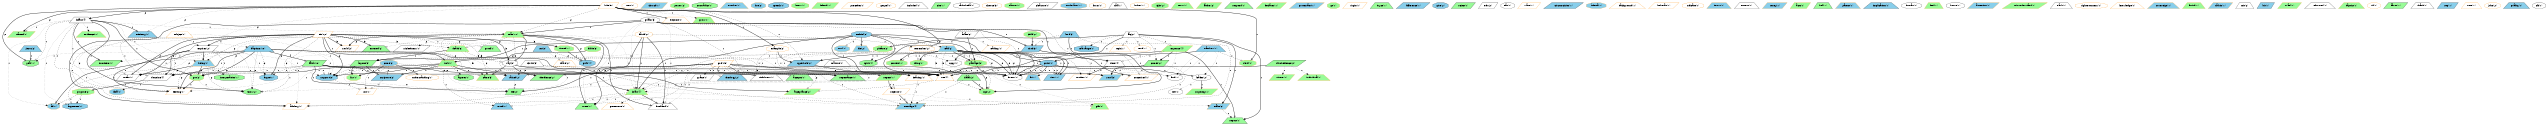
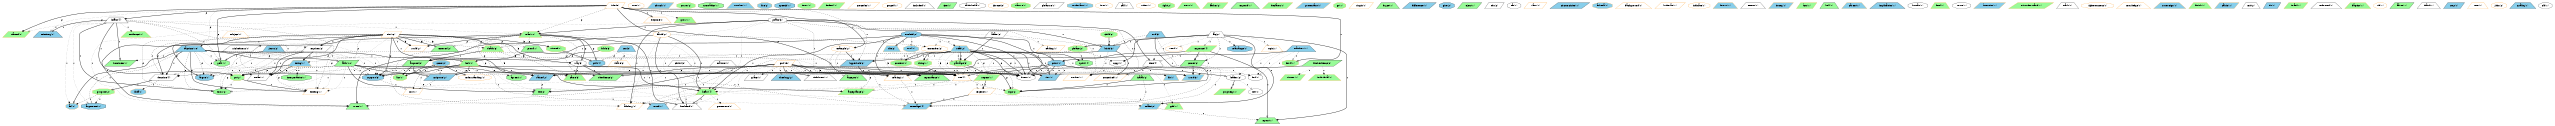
edge "infant(4)" -> "being(1)": removed, label "1"
edge "requires(2)" -> "feeling(1)": style bold -> dotted
